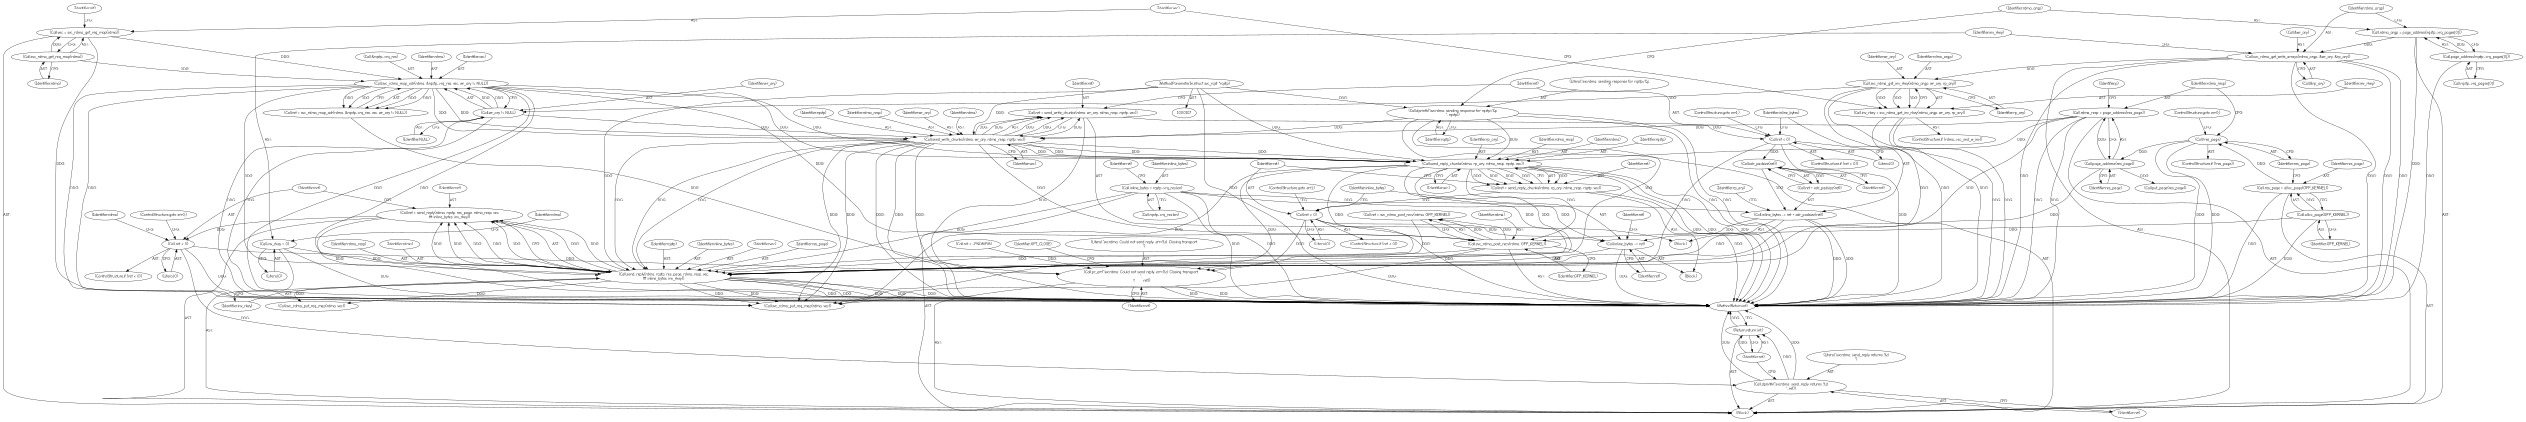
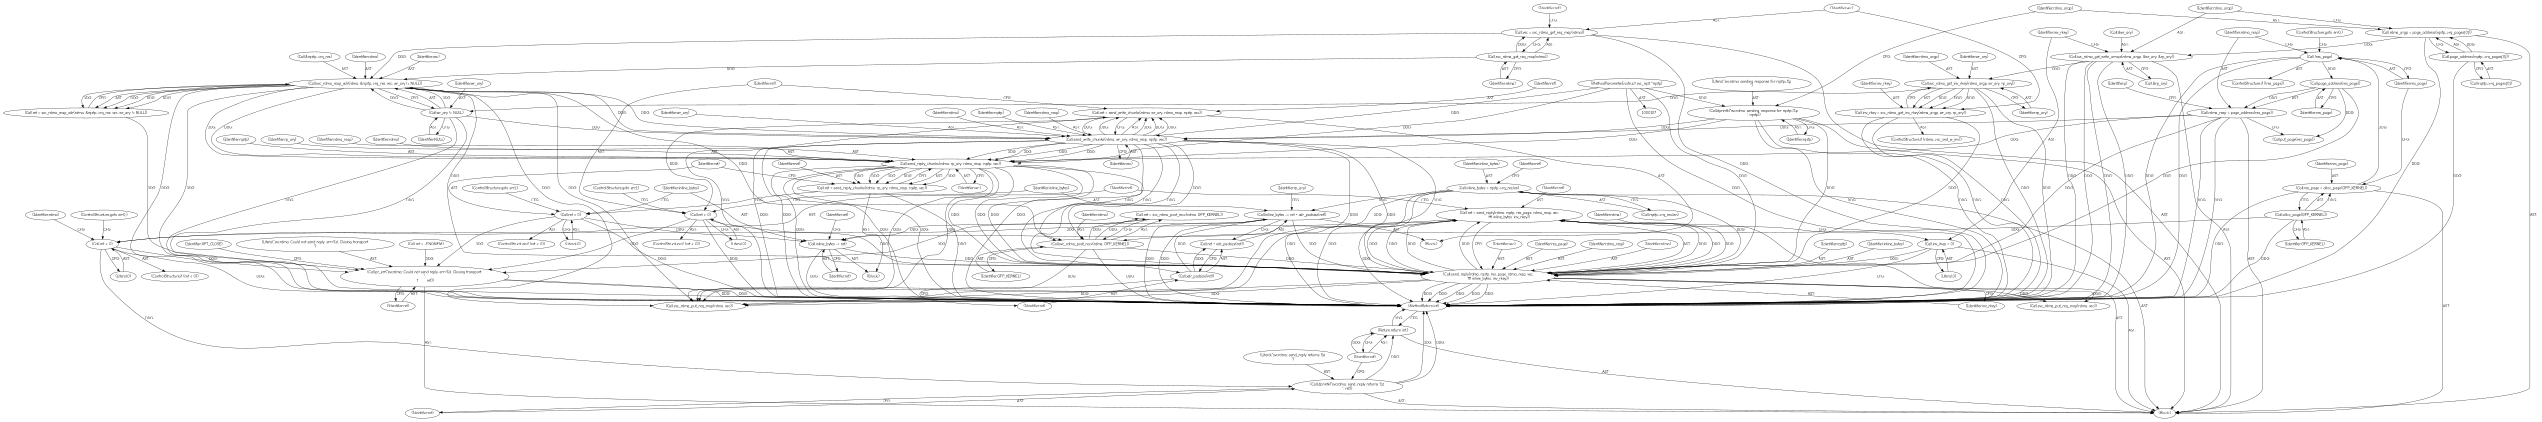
edge "(Call,rdma_resp = page_address(res_page))" -> "(Call,page_address(res_page))": now "(Call,rdma_resp = page_address(res_page))" -> "(Call,put_page(res_page))"
edge "(Call,inline_bytes -= ret + xdr_padsize(ret))" -> "(Call,ret + xdr_padsize(ret))": added, label "CFG:"
edge "(Call,inv_rkey = 0)" -> "(MethodReturn,int)": label "DDG: " -> "CFG: "
edge "(Call,svc_rdma_post_recv(rdma, GFP_KERNEL))" -> "(MethodReturn,int)": label "AST: " -> "DDG: "
